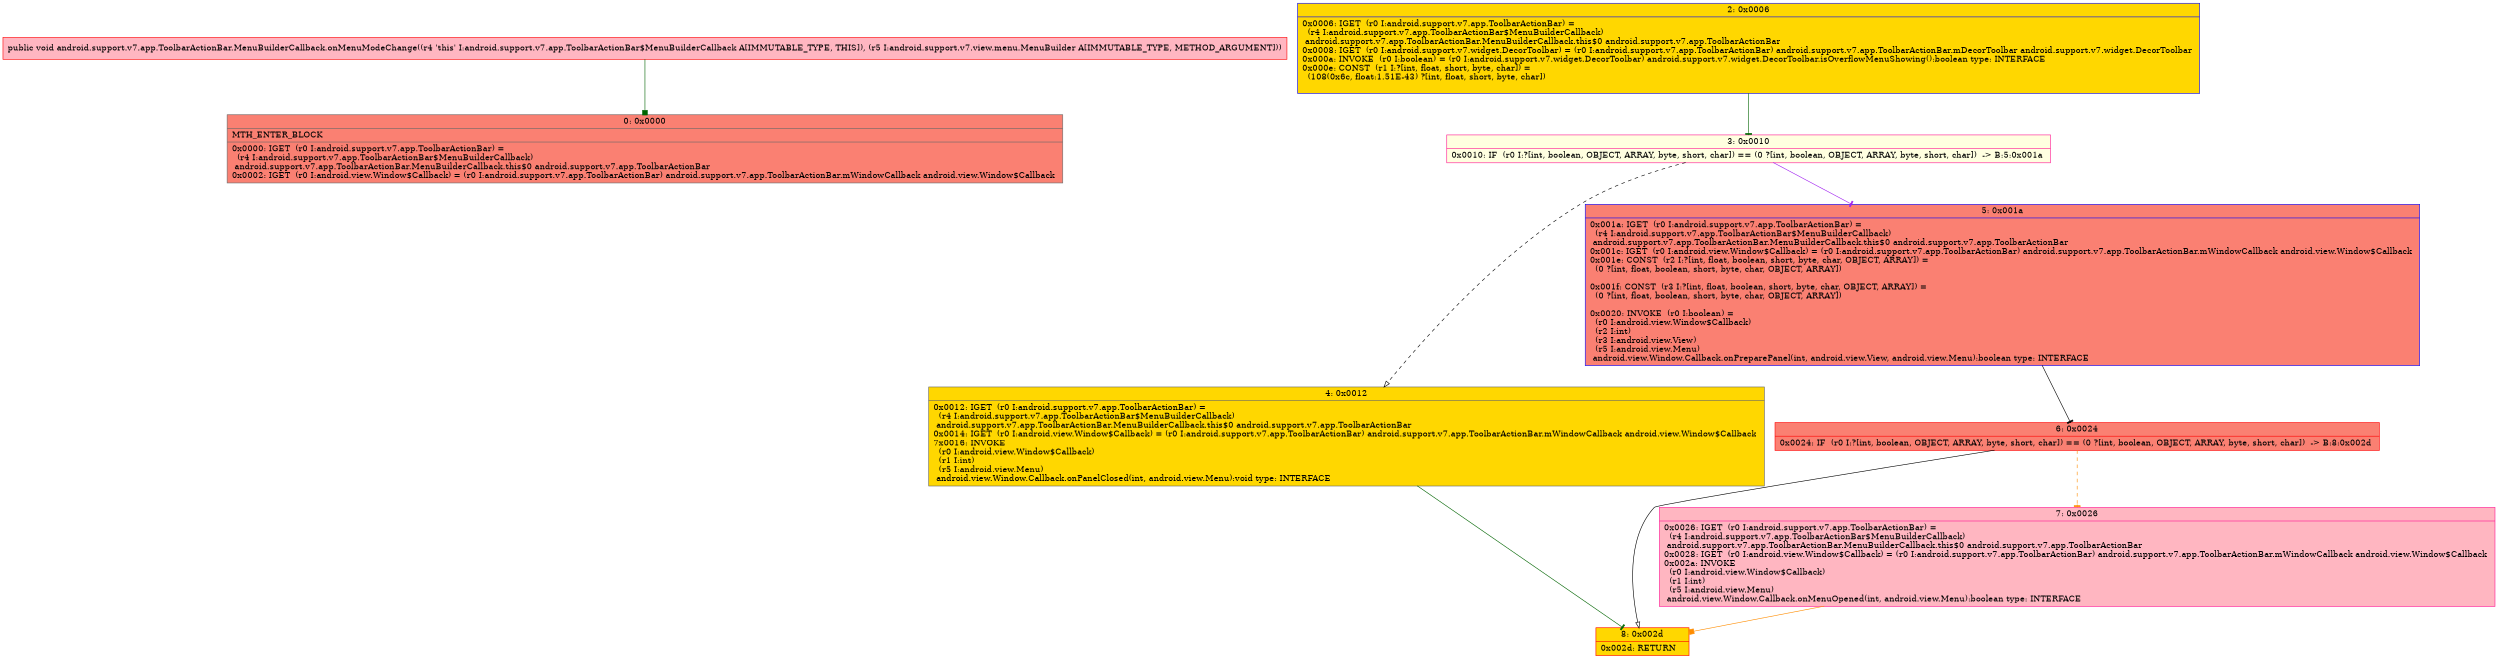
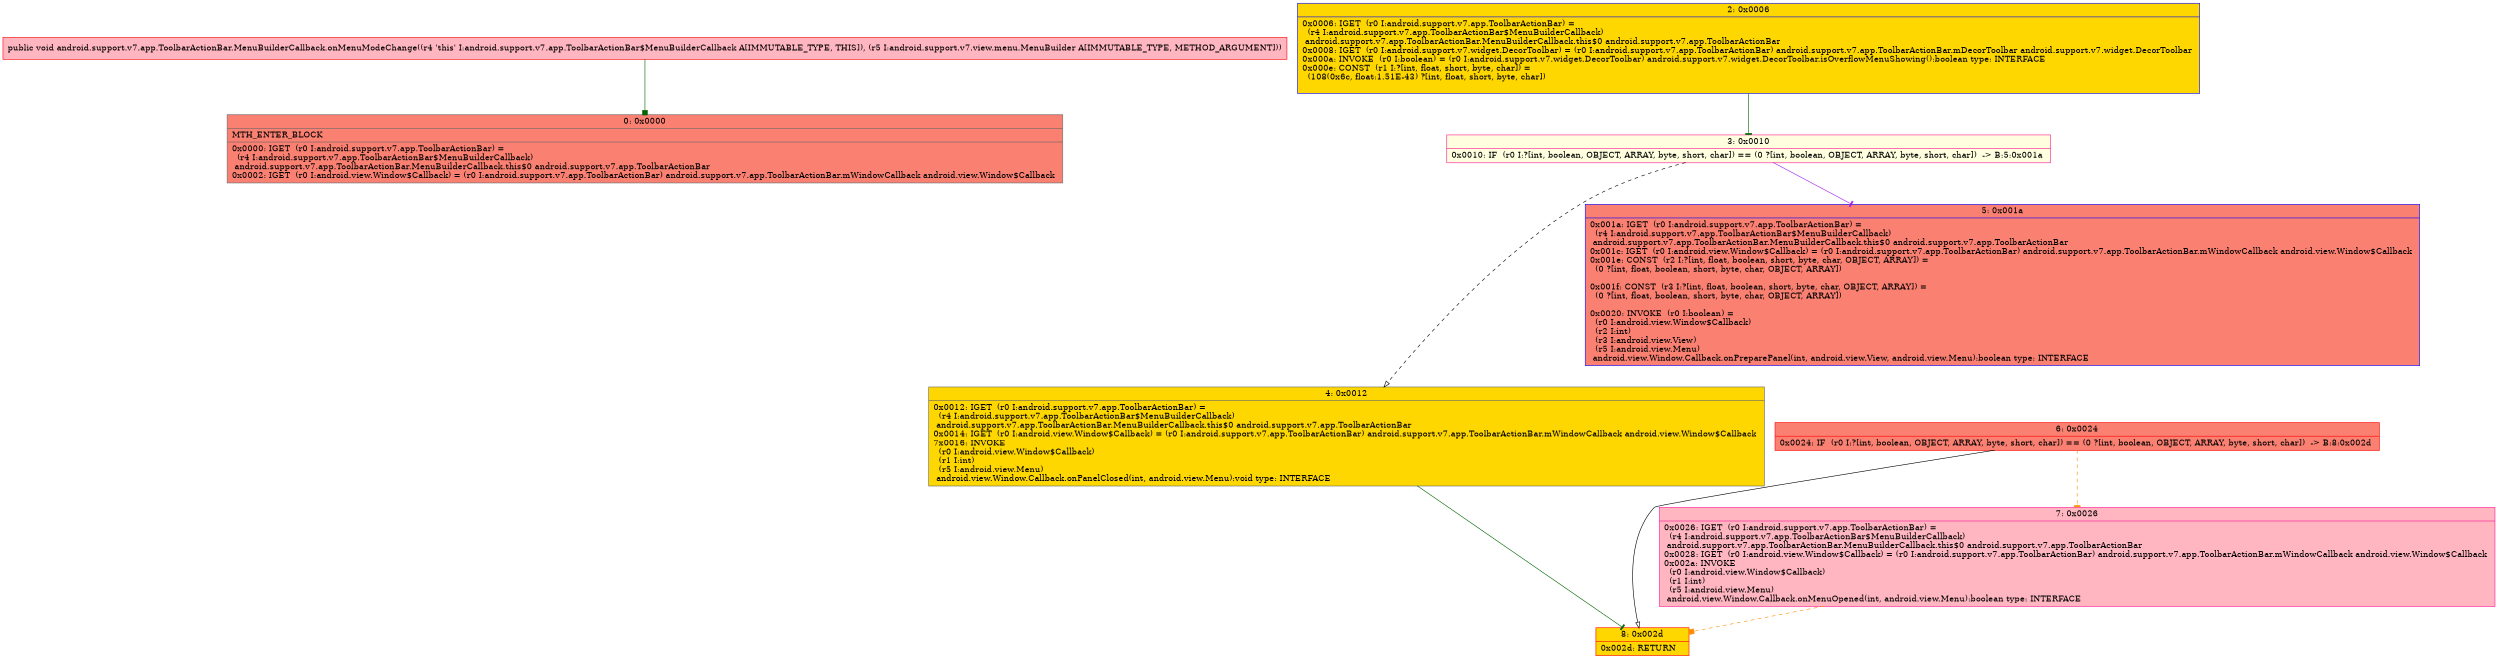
edge "5: 0x001a" -> "6: 0x0024": removed
edge "7: 0x0026" -> "8: 0x002d": style solid -> dashed
